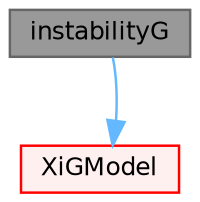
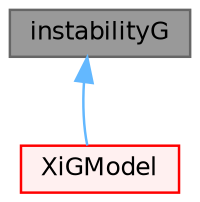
edge "instabilityG" -> "XiGModel": reversed
